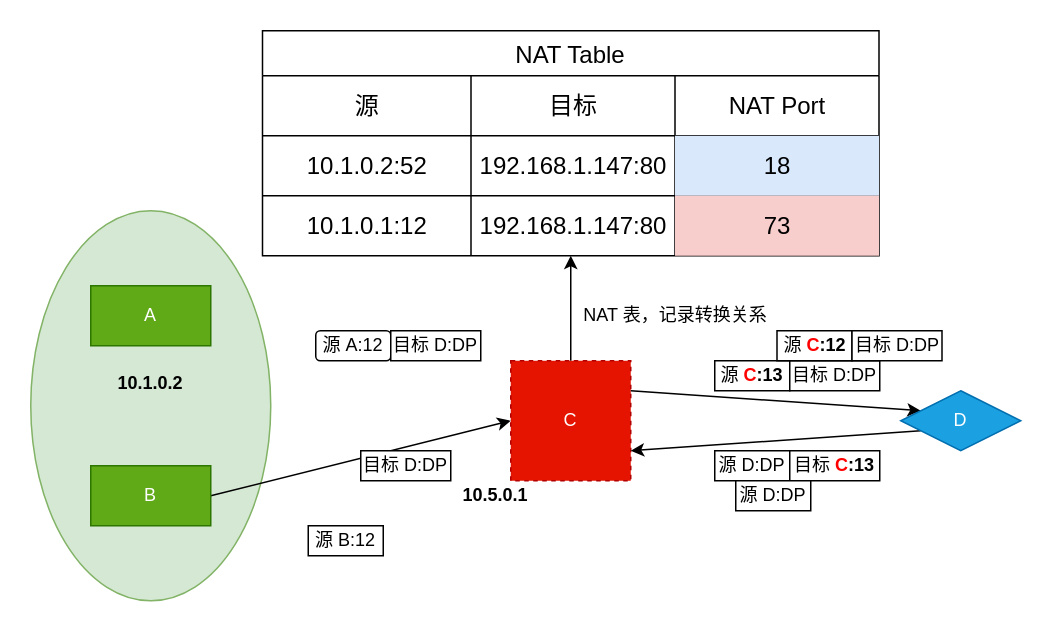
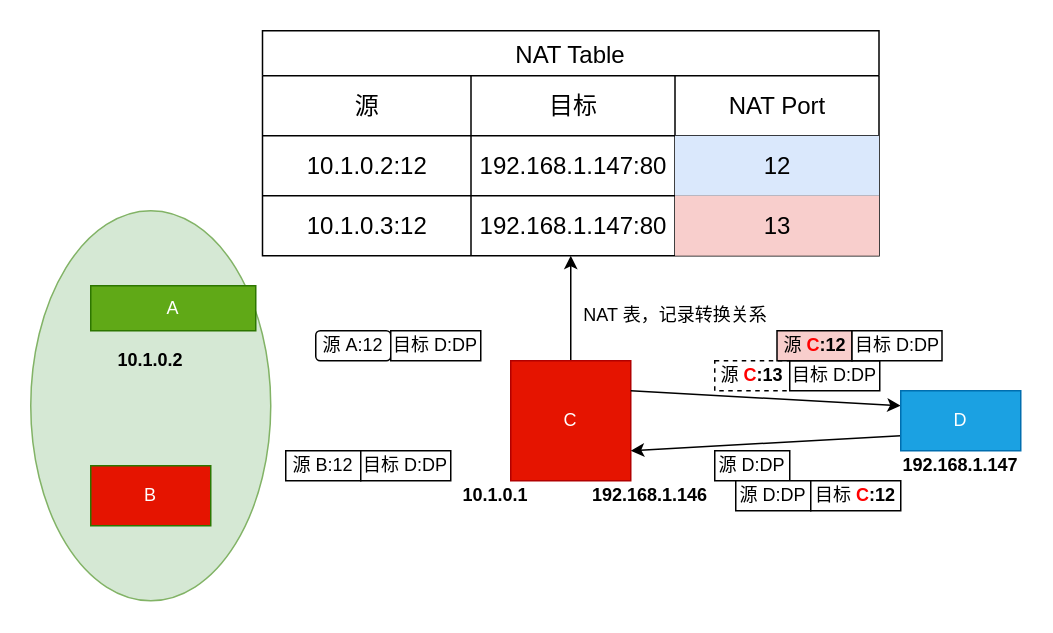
node "10.1.0.2:52": label "10.1.0.2:52" -> "10.1.0.2:12"
node "18": label "18" -> "12"
node "10.1.0.1:12": label "10.1.0.1:12" -> "10.1.0.3:12"
node "73": label "73" -> "13"
node "A": size 120x60 -> 165x45
node "源 C:12": fillcolor #ffffff -> #f8cecc
node "源 C:13": style solid -> dashed
node "10.1.0.2": moved (151, 383) -> (151, 361)
node "C": style dashed -> solid
node "D": shape diamond -> rectangle
node "目标 C:13": removed
node "192.168.1.147": added
edge "B" -> "C": removed
node "B": fillcolor #60a917 -> #e51400
node "10.5.0.1": label "10.5.0.1" -> "10.1.0.1"
node "192.168.1.146": added
node "目标 C:12": added
node "源 B:12": moved (346, 541) -> (323, 466)
